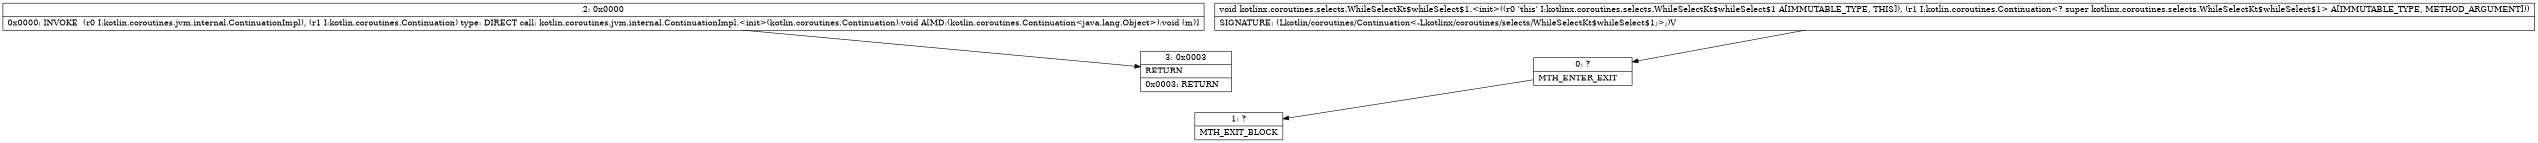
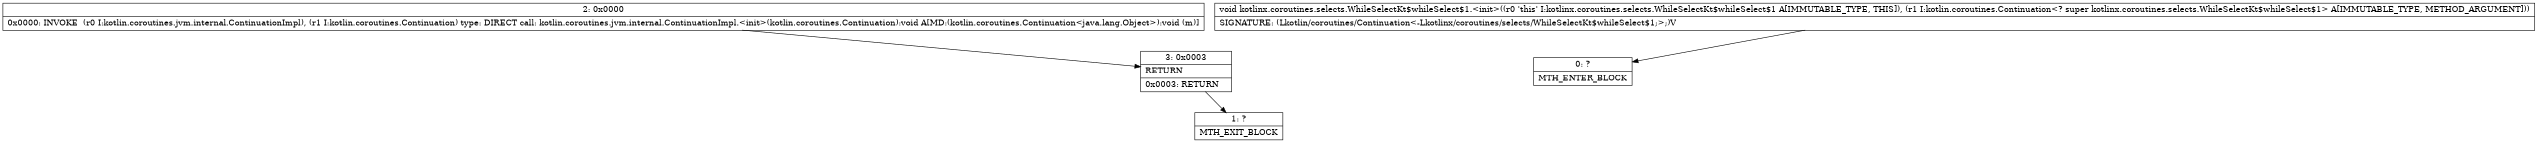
node "0: ?": text "MTH_ENTER_EXIT" -> "MTH_ENTER_BLOCK"
edge "0: ?" -> "1: ?": now "3: 0x0003" -> "1: ?"
